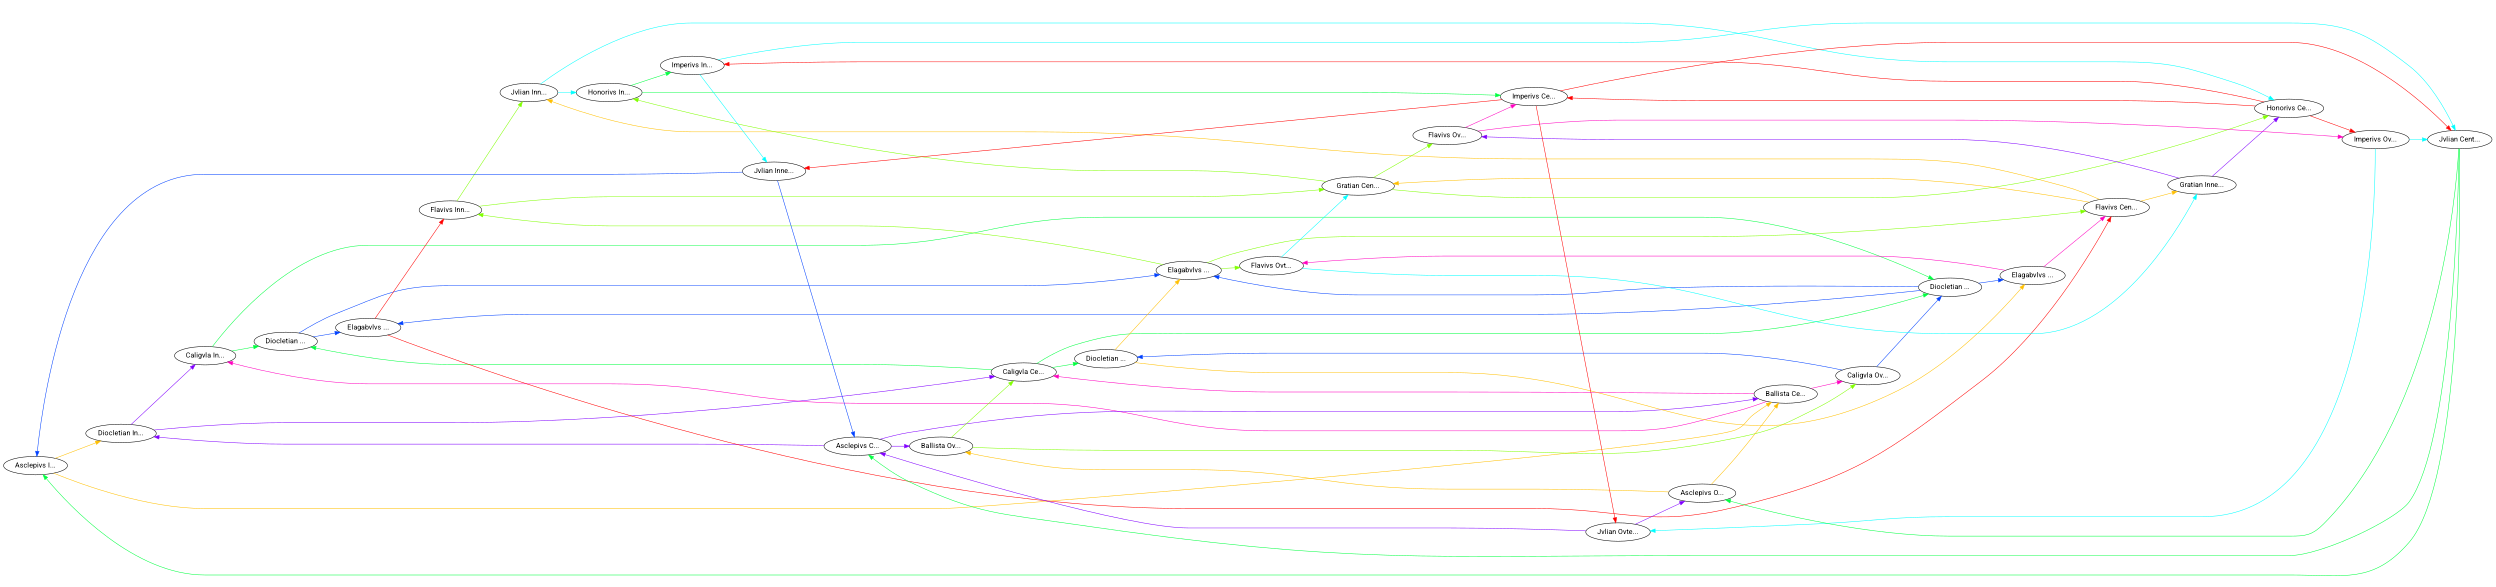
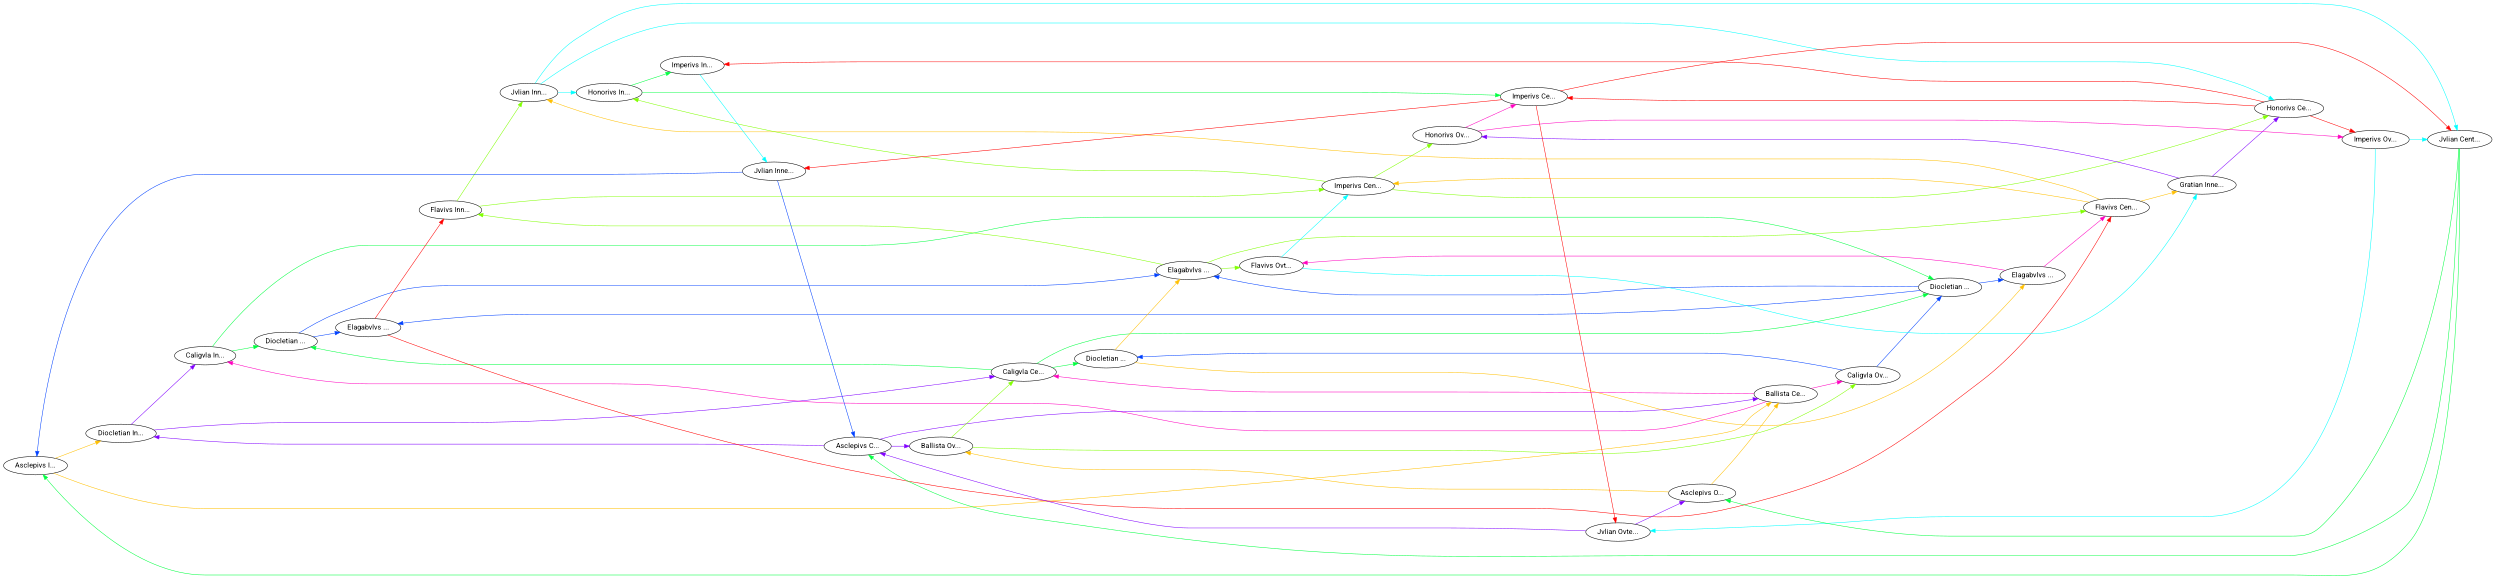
edge "Imperivs In..." -- "Jvlian Cent...": now "Jvlian Inn..." -- "Jvlian Cent..."
node "Flavivs Ov...": label "Flavivs Ov..." -> "Honorivs Ov..."
node "Gratian Cen...": label "Gratian Cen..." -> "Imperivs Cen..."
